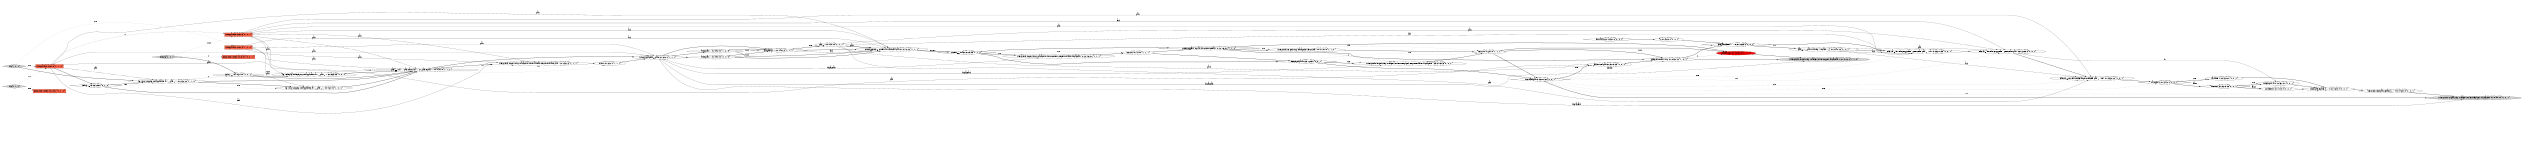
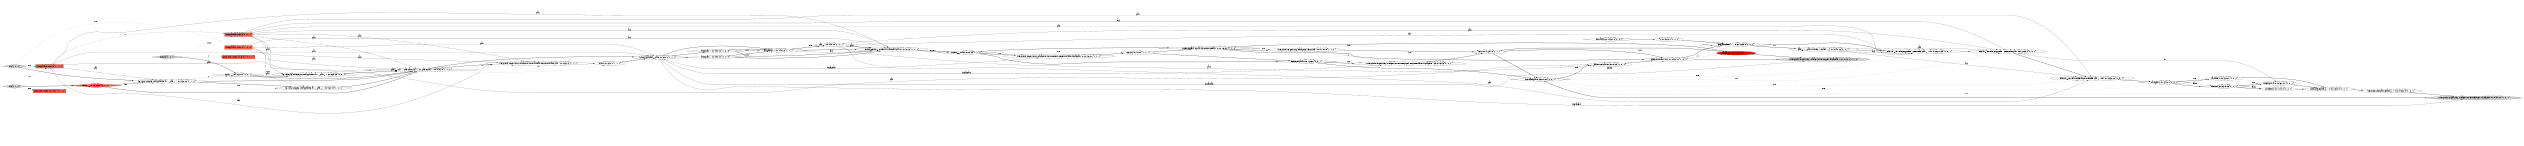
edge "String path@@@2@@@['1', '1', '0']" -> "debug >= 1@@@3@@@['0', '1', '0']": now "stop['0', '1', '0']" -> "debug >= 1@@@3@@@['0', '1', '0']"
node "debug >= 1@@@3@@@['0', '1', '0']": fillcolor white -> tomato
